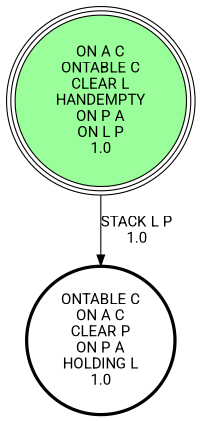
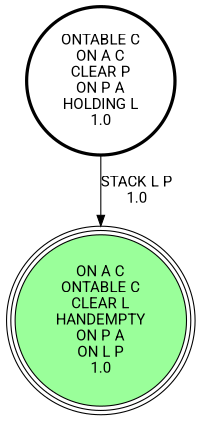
edge "ON A C ONTABLE C CLEAR L HANDEMPTY ON P A ON L P 1.0" -> "ONTABLE C ON A C CLEAR P ON P A HOLDING L 1.0": reversed
